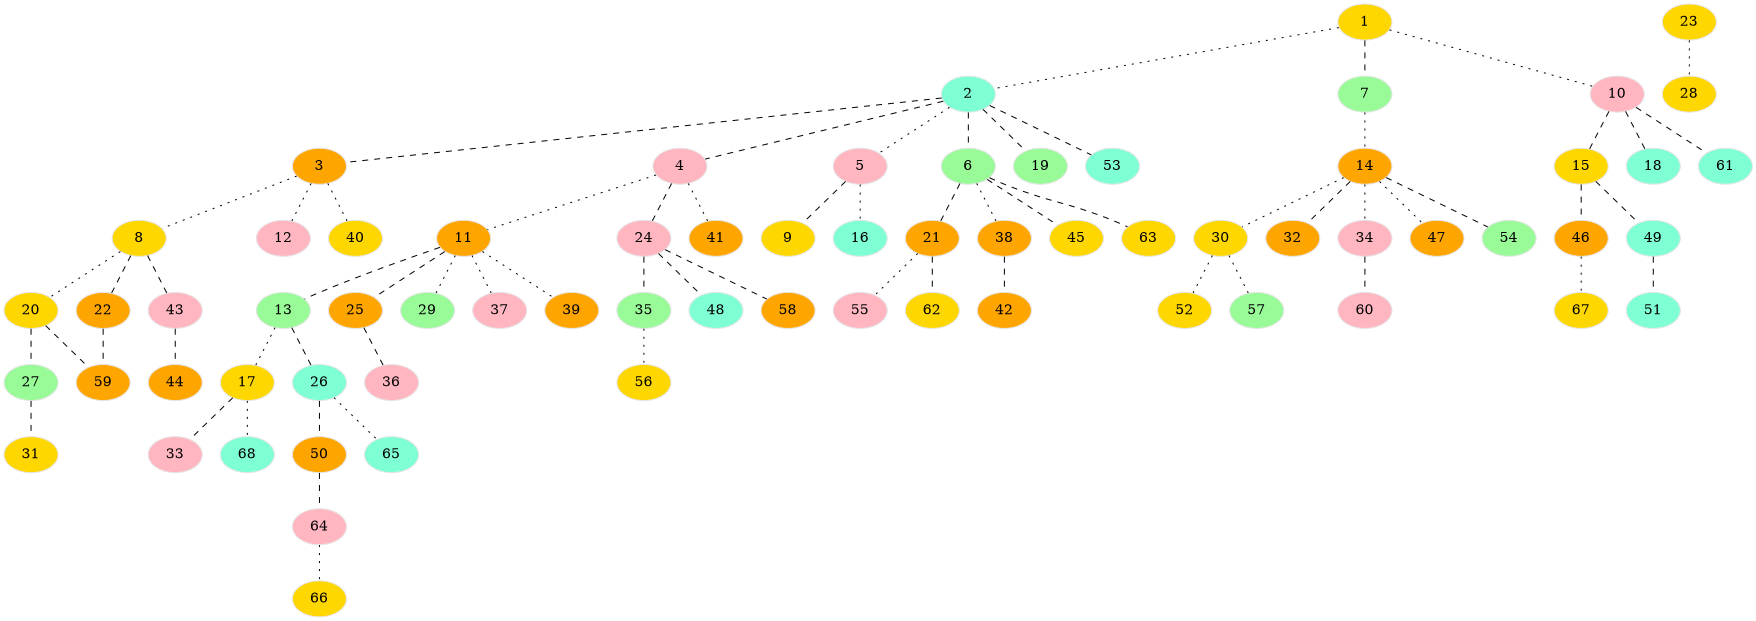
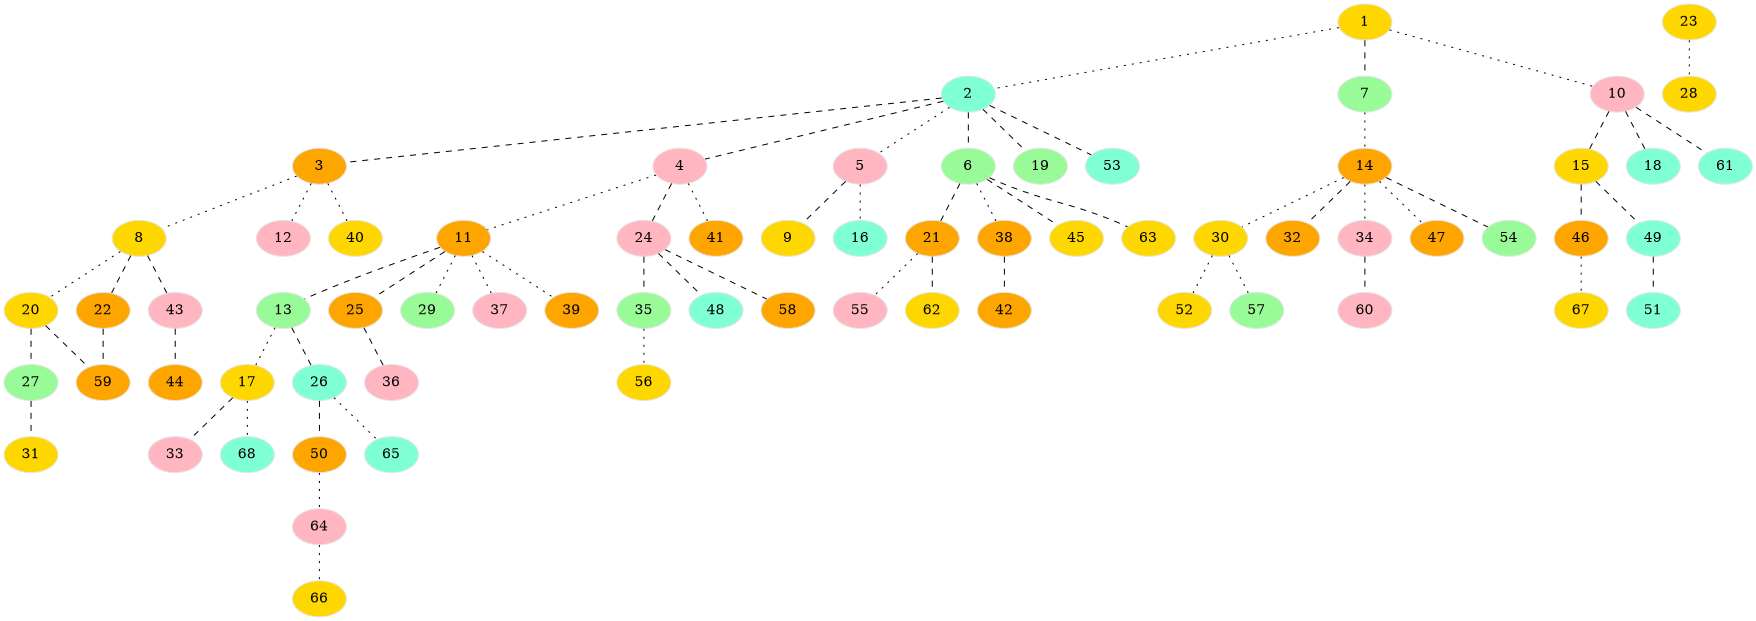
edge "50" -- "64": style dashed -> dotted
